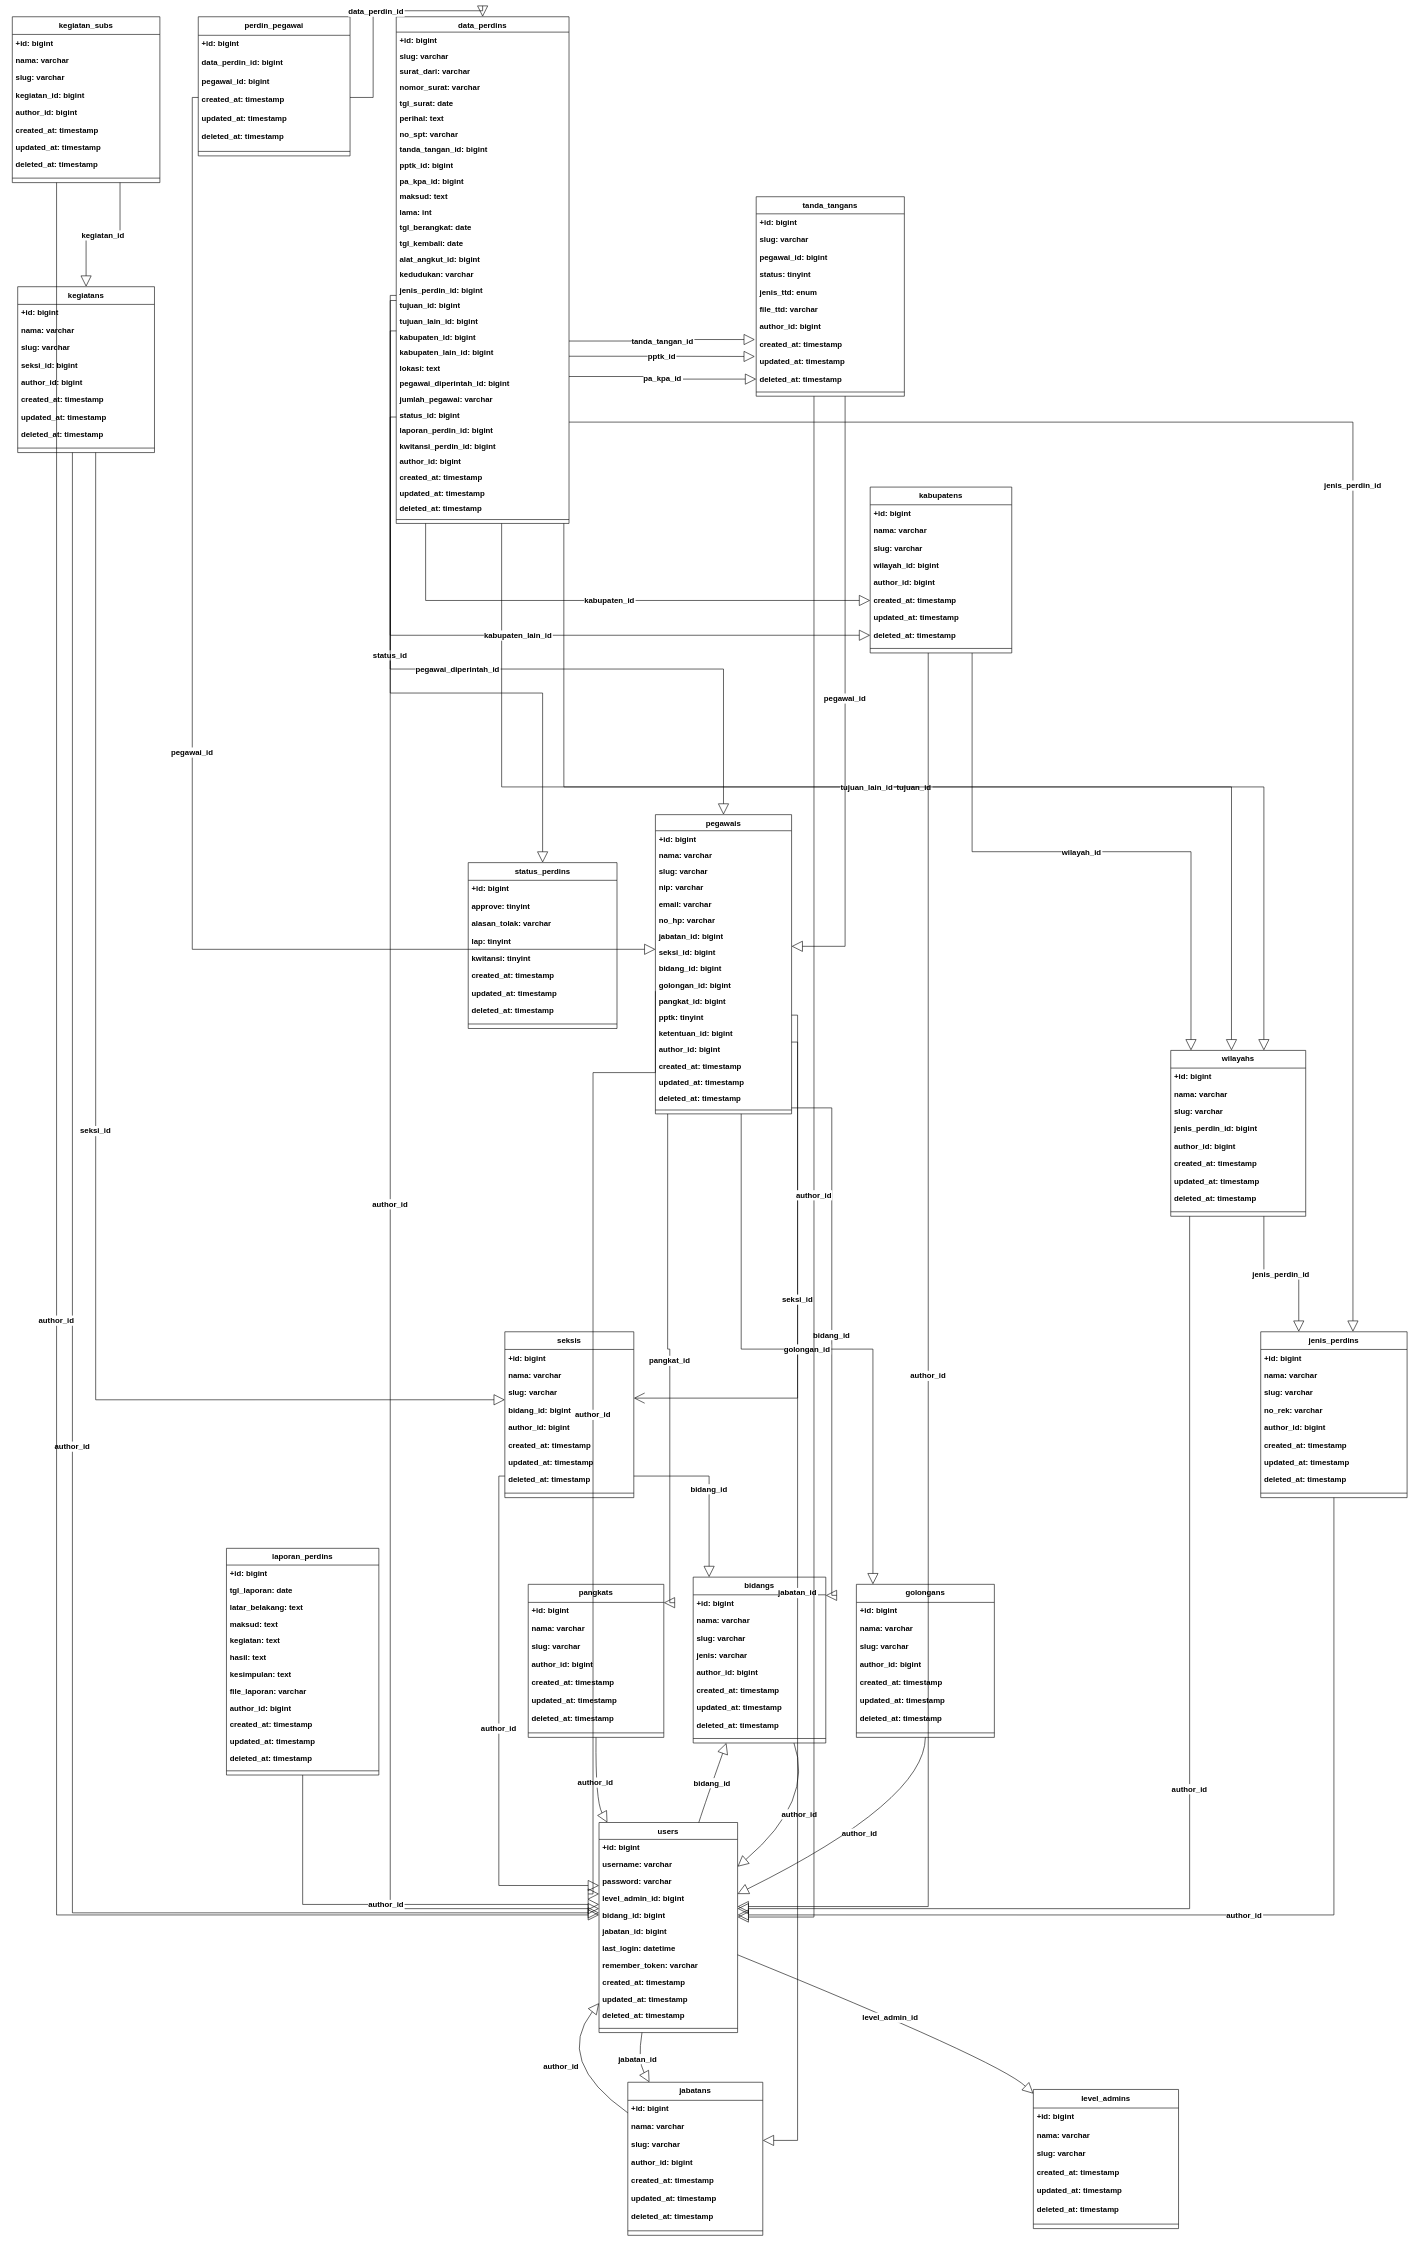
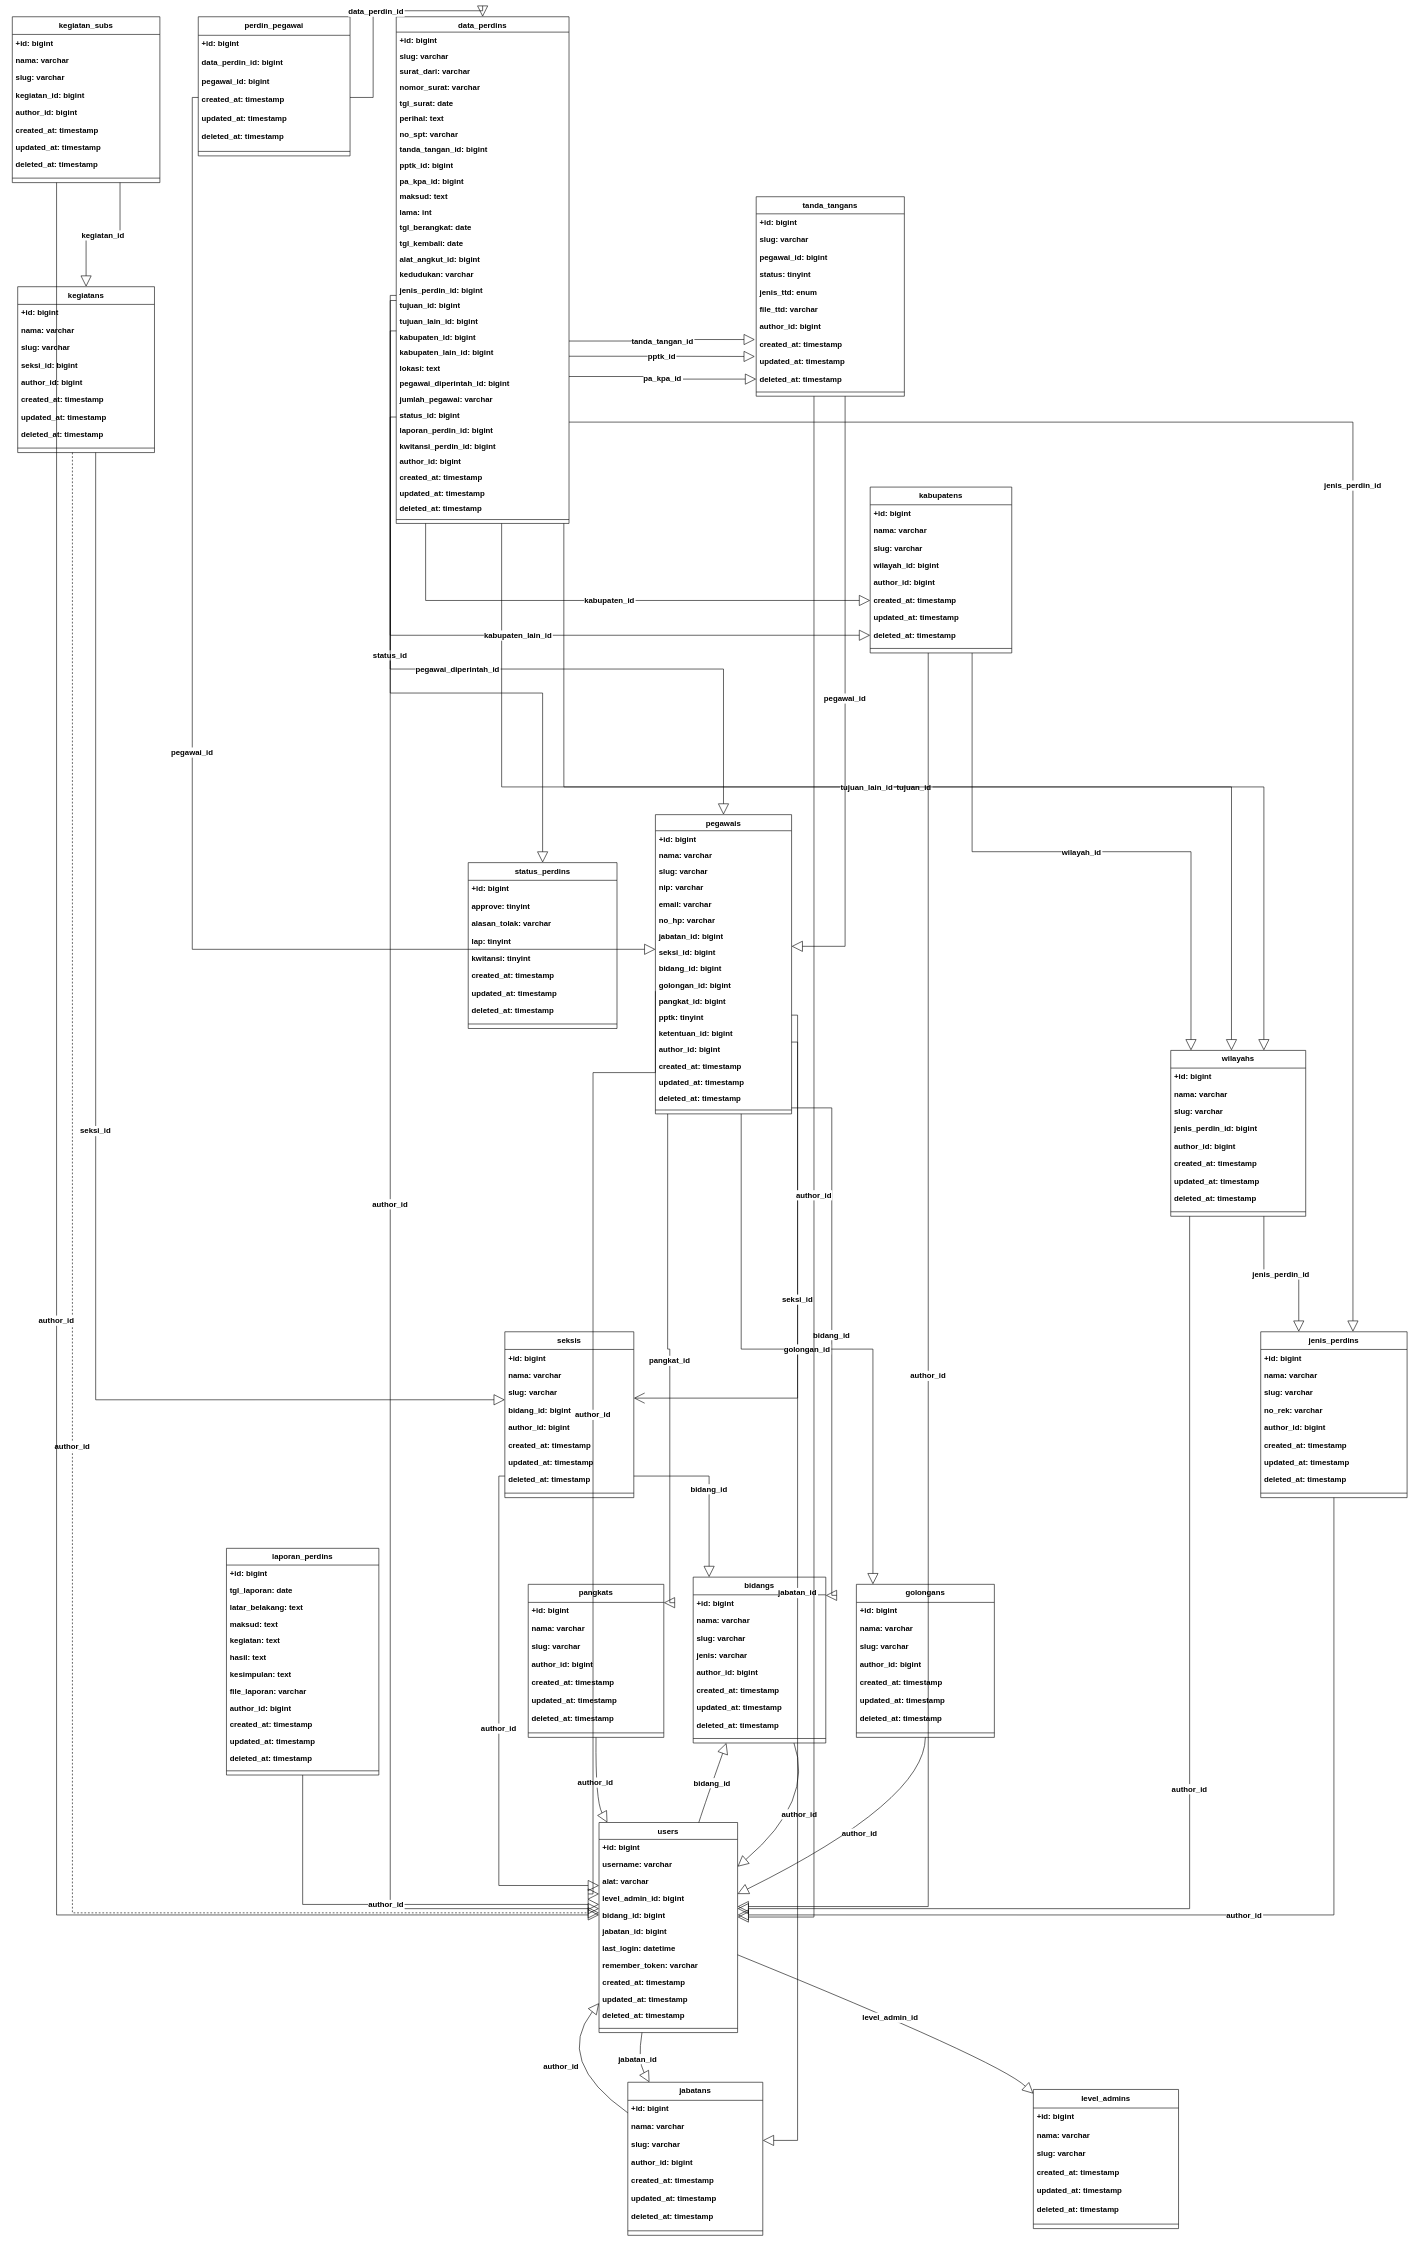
edge "kegiatans" -> "users": style solid -> dashed
node "password: varchar": label "password: varchar" -> "alat: varchar"
